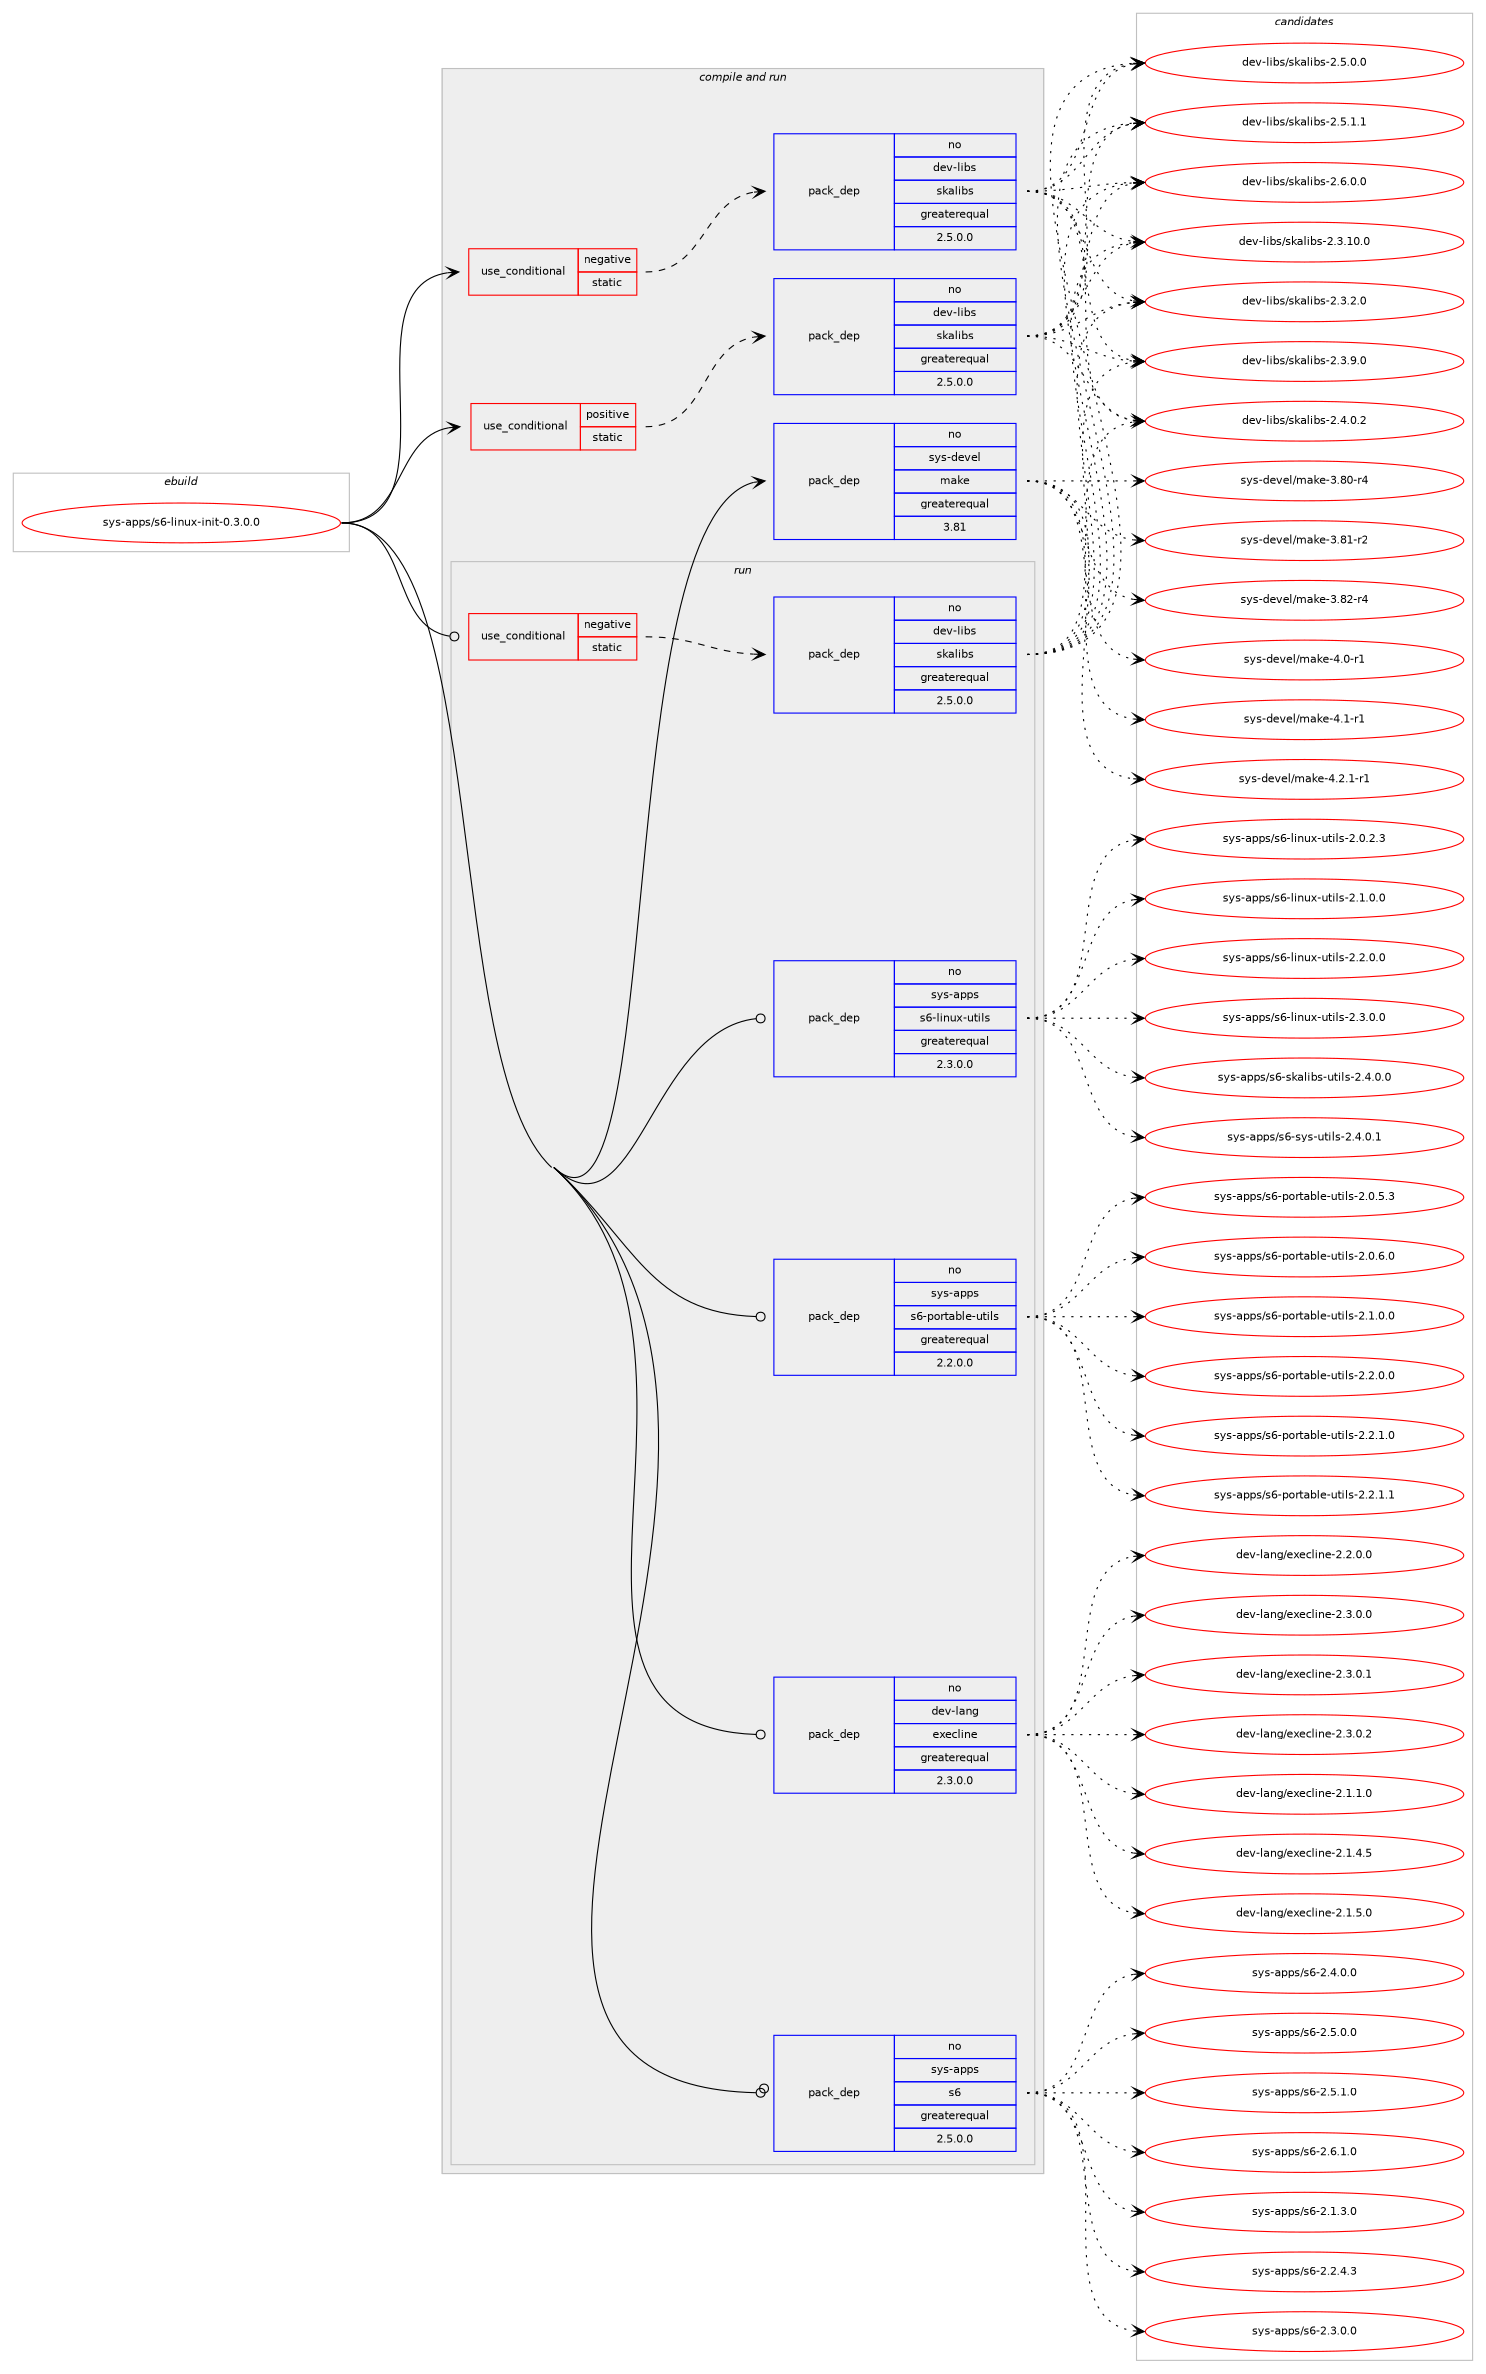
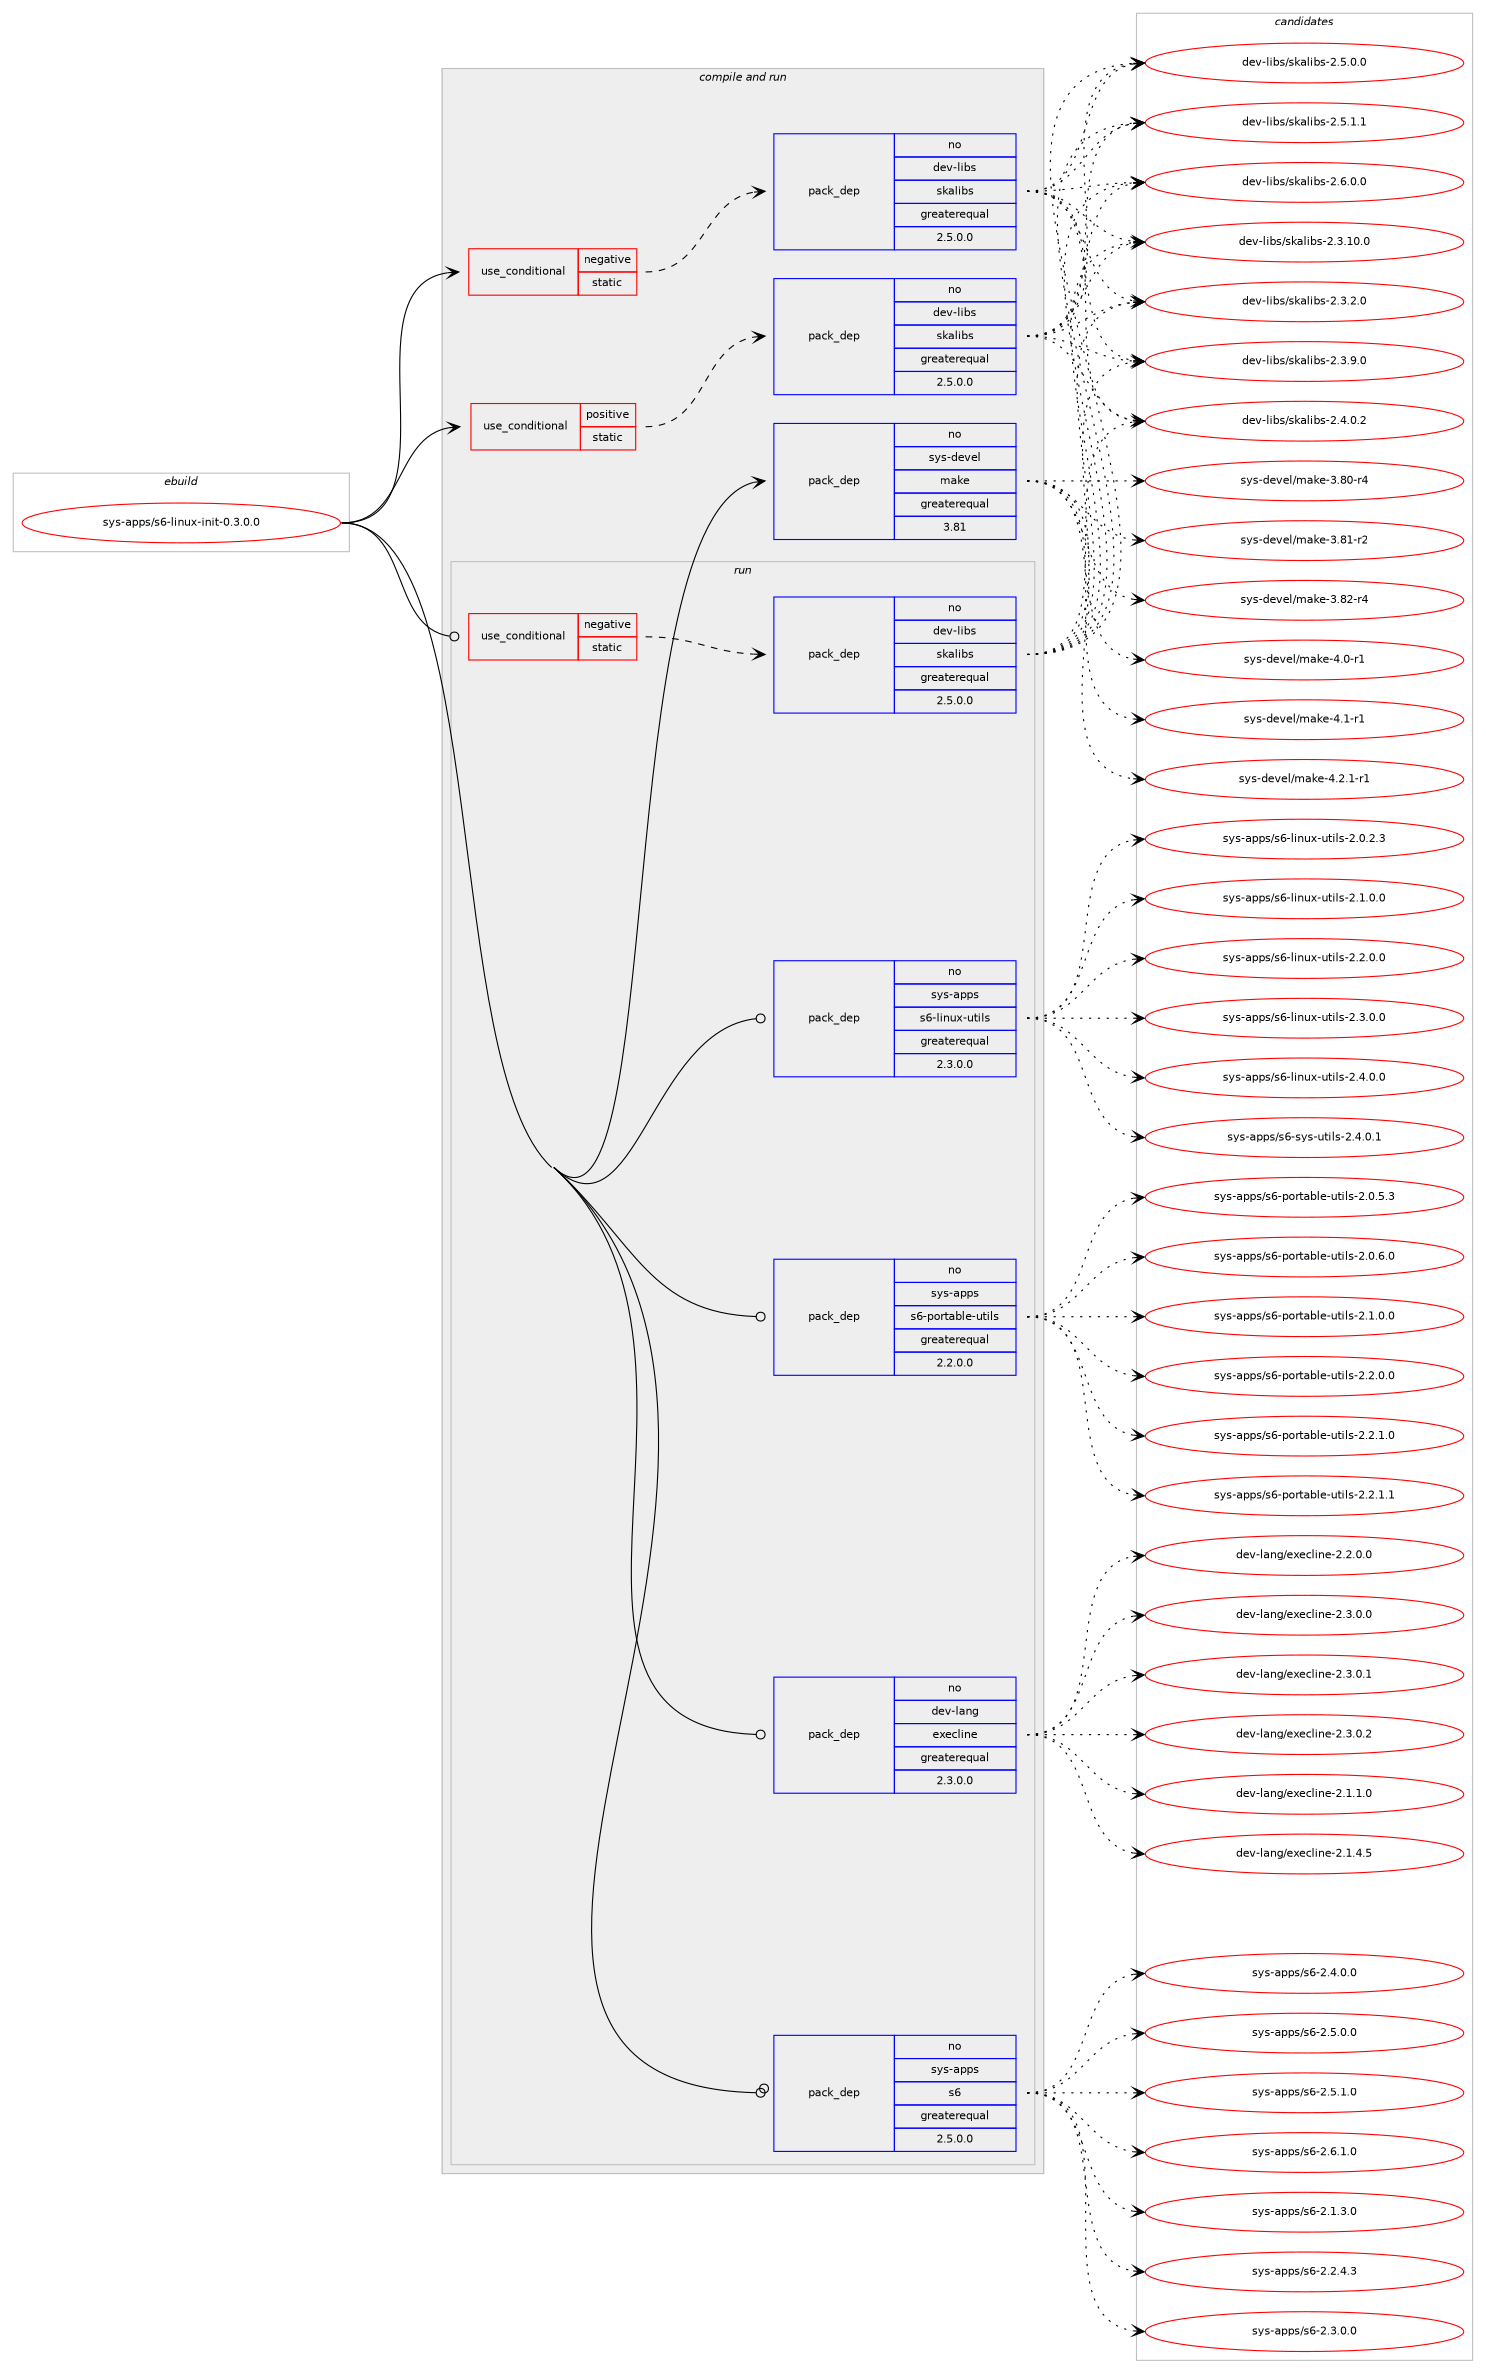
node "sys-apps/s6-skalibs-utils-2.4.0.0": label "sys-apps/s6-skalibs-utils-2.4.0.0" -> "sys-apps/s6-linux-utils-2.4.0.0"
node "dev-lang/execline-2.1.5.0": removed
